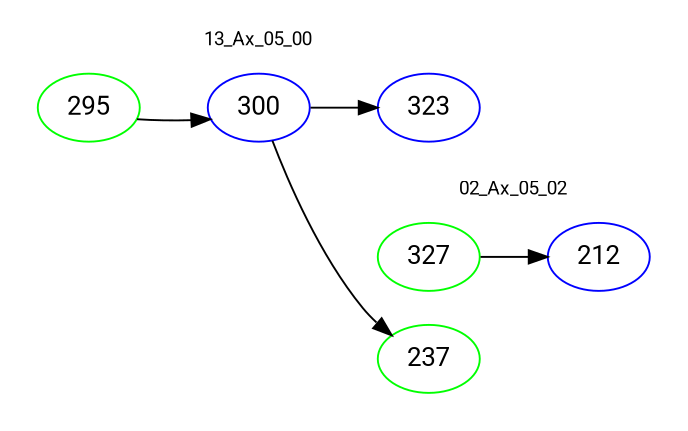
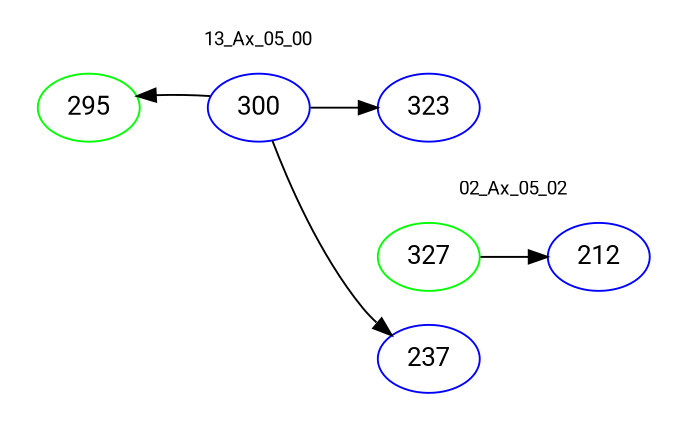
edge "295" -> "300": reversed
node "237": color green -> blue
